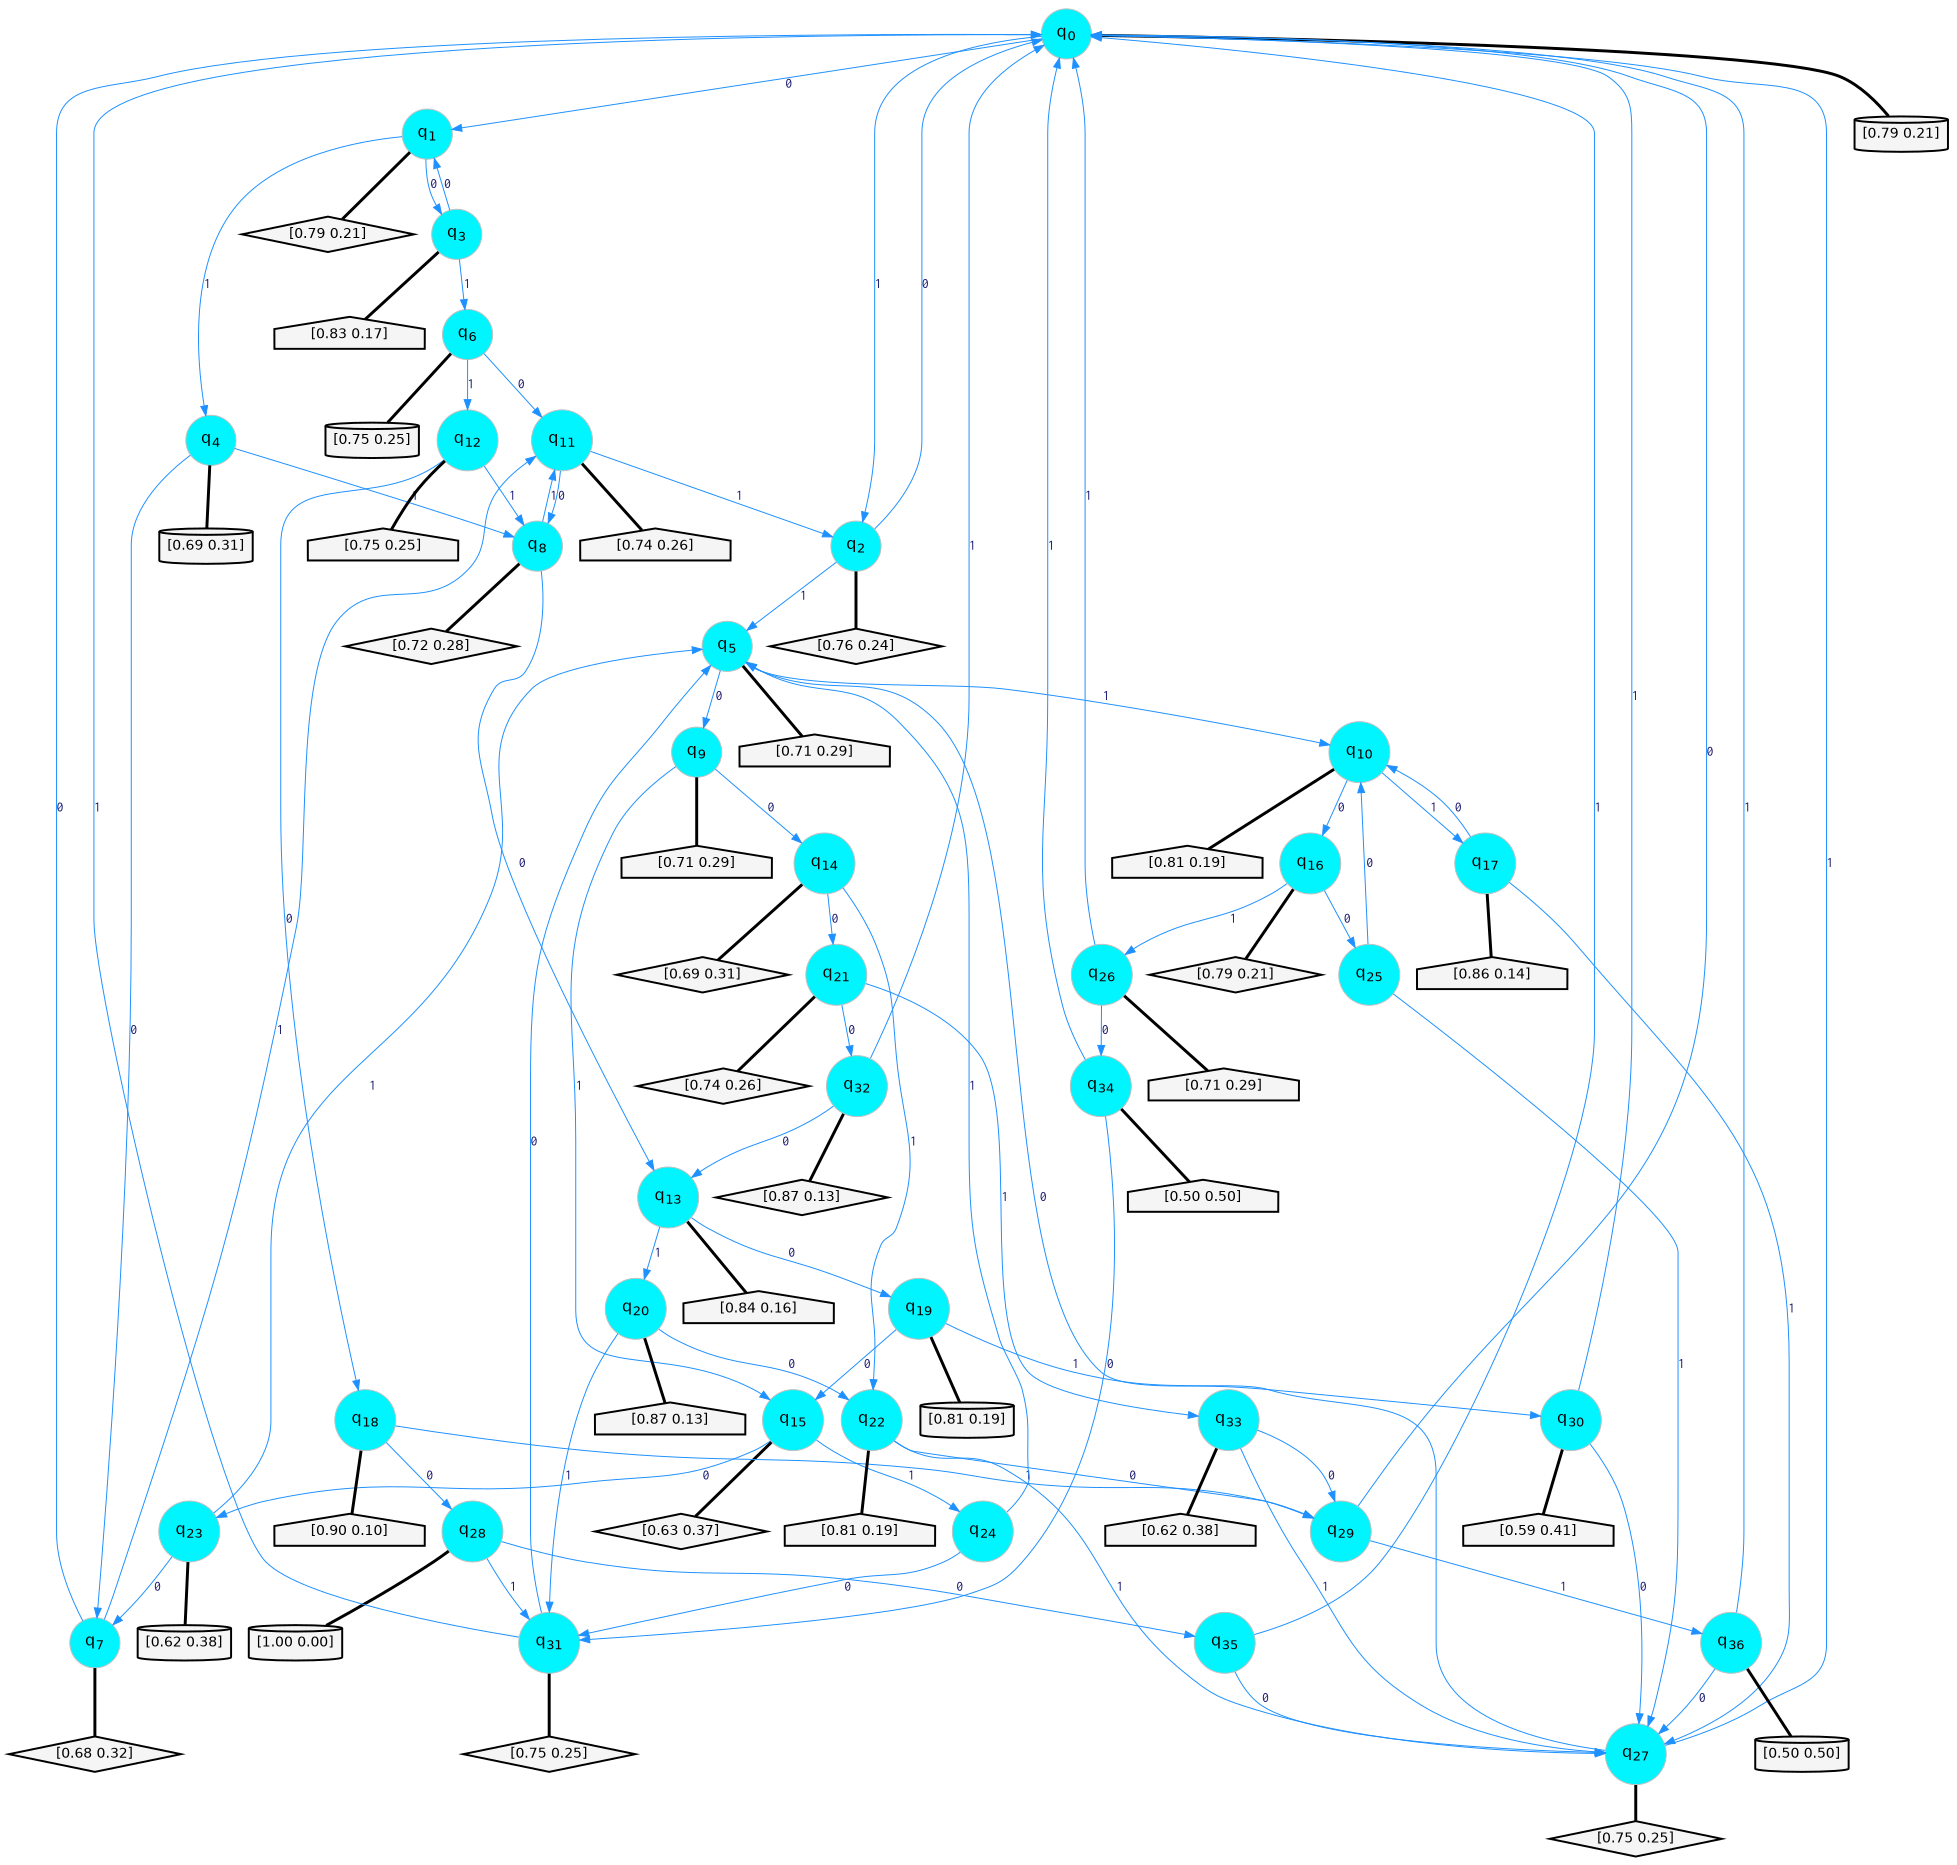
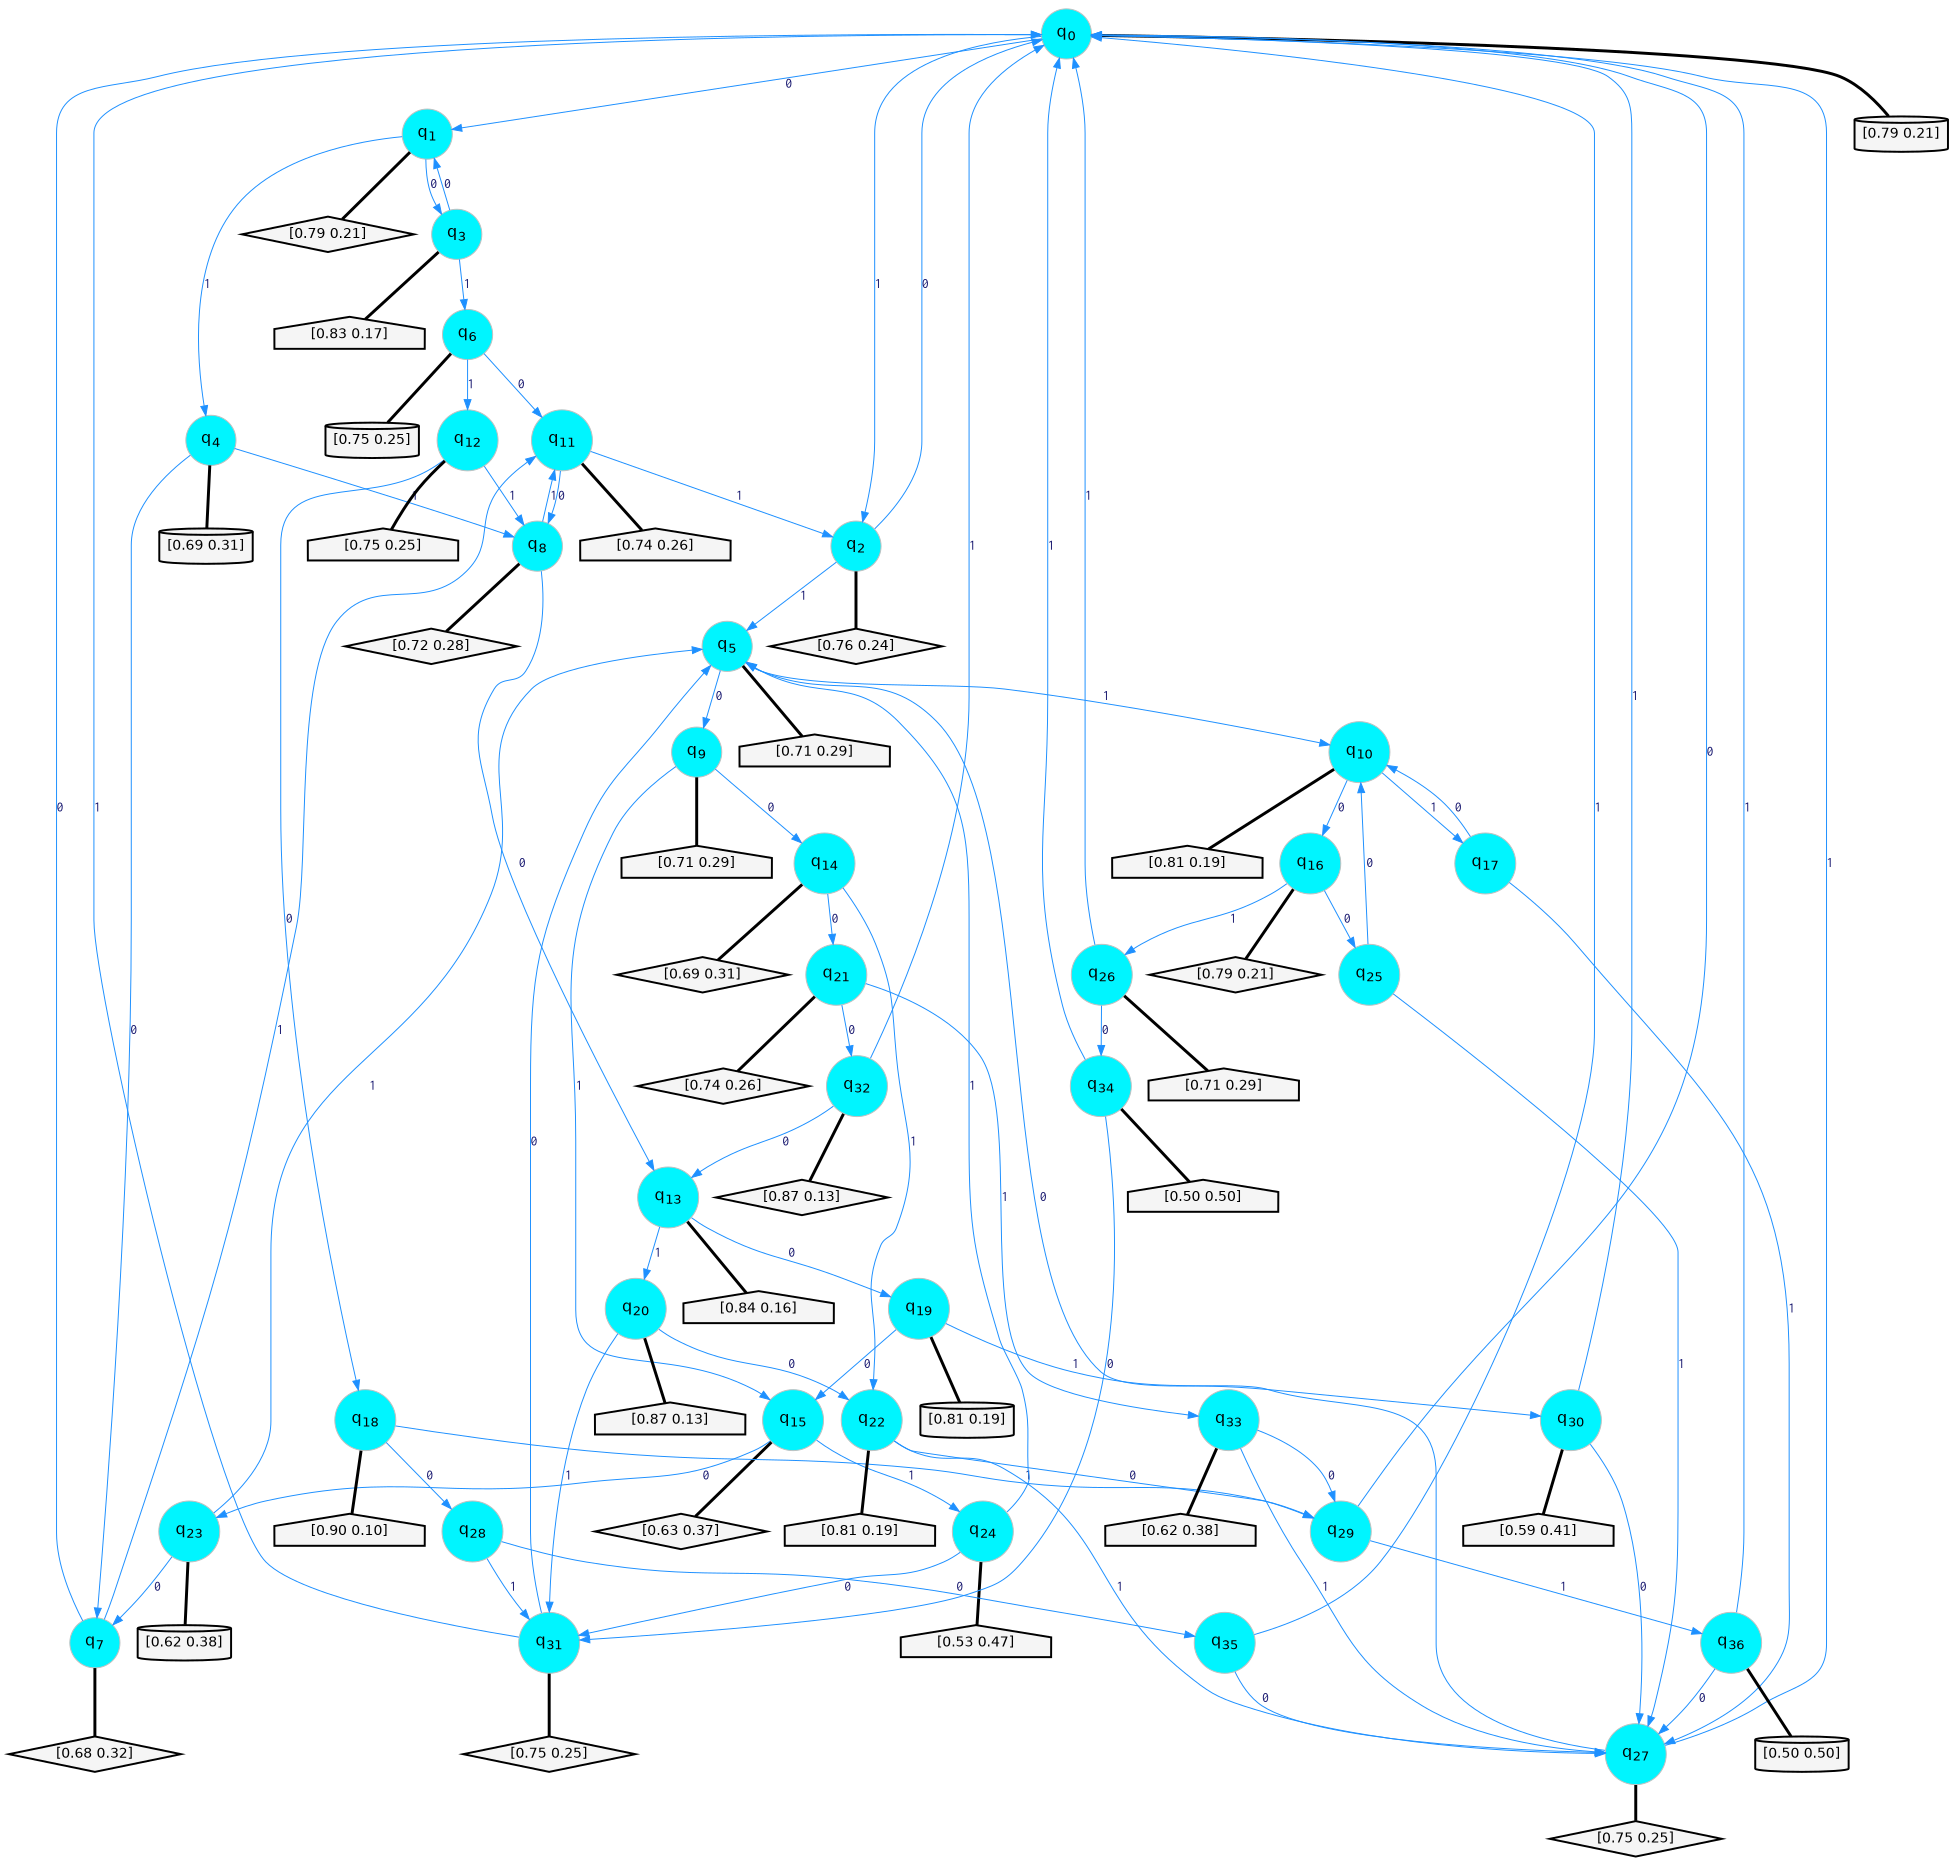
node "[0.86 0.14]": removed
node "[1.00 0.00]": removed
node "[0.53 0.47]": added
